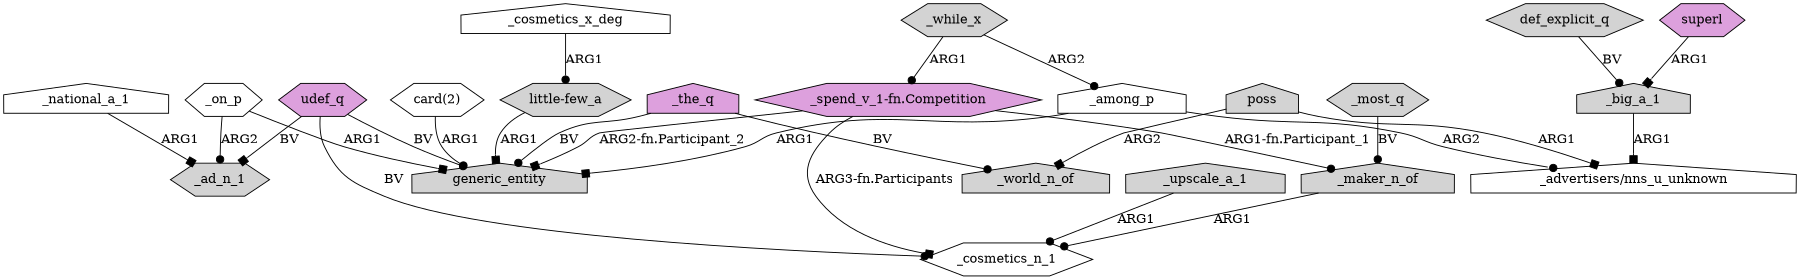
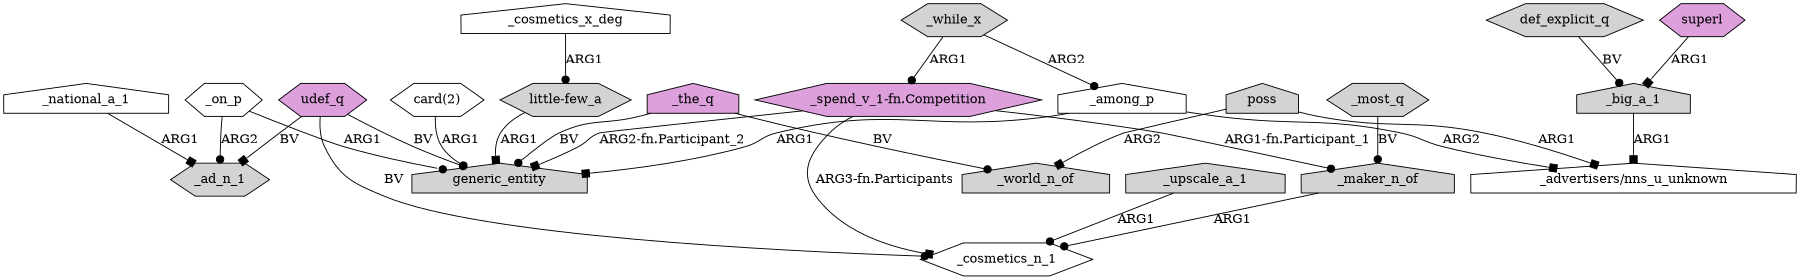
edge "_among_p" -> "_advertisers/nns_u_unknown": arrowhead dot -> box
edge "_on_p" -> "generic_entity": arrowhead box -> dot
